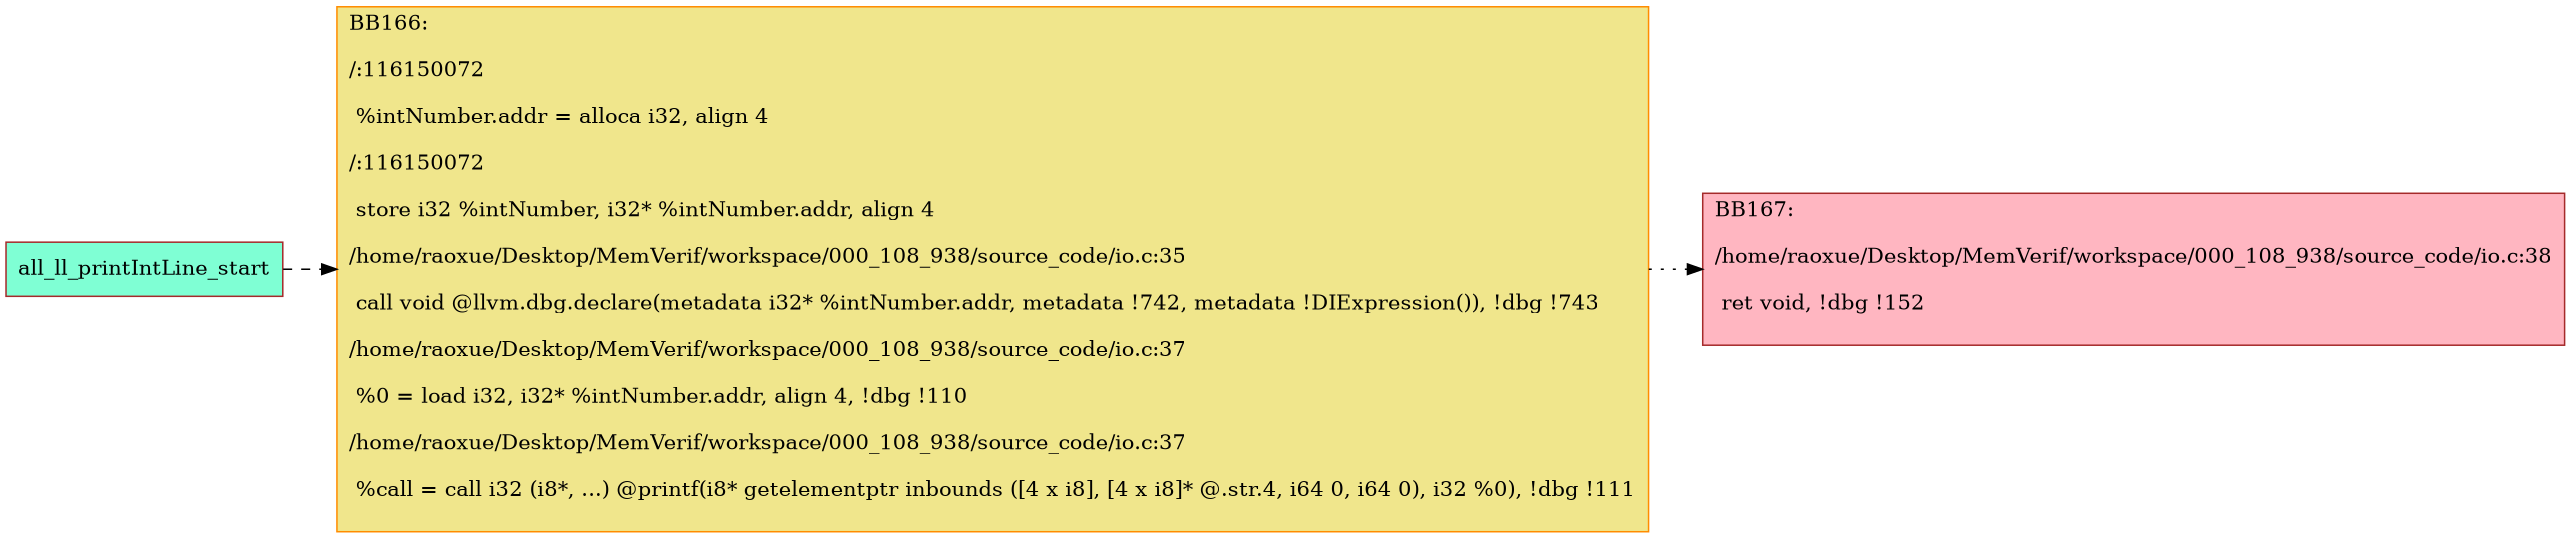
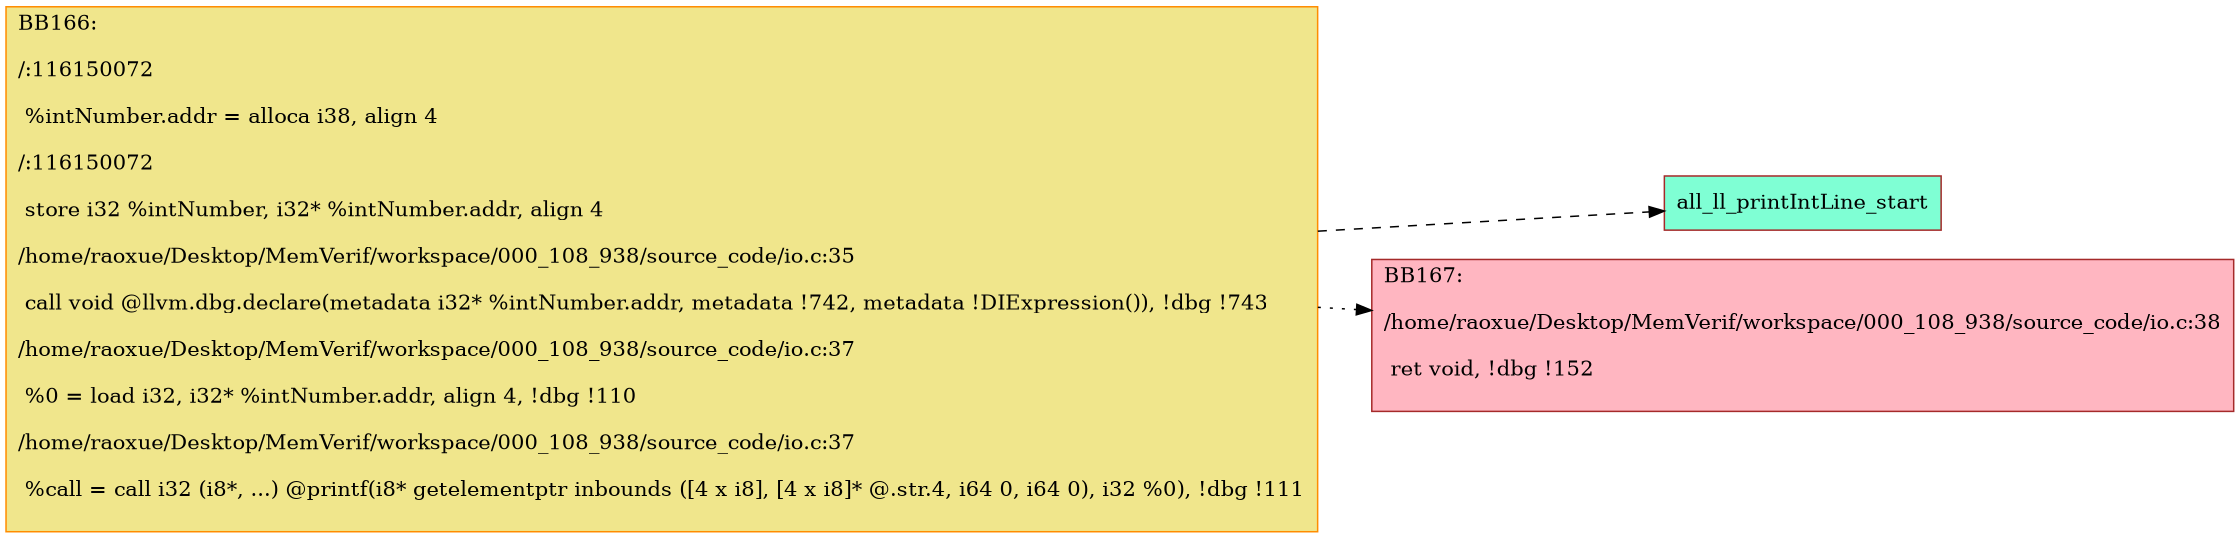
node "BB166:": text "%intNumber.addr = alloca i32, align 4" -> "%intNumber.addr = alloca i38, align 4"
edge "all_ll_printIntLine_start" -> "BB166:": reversed
